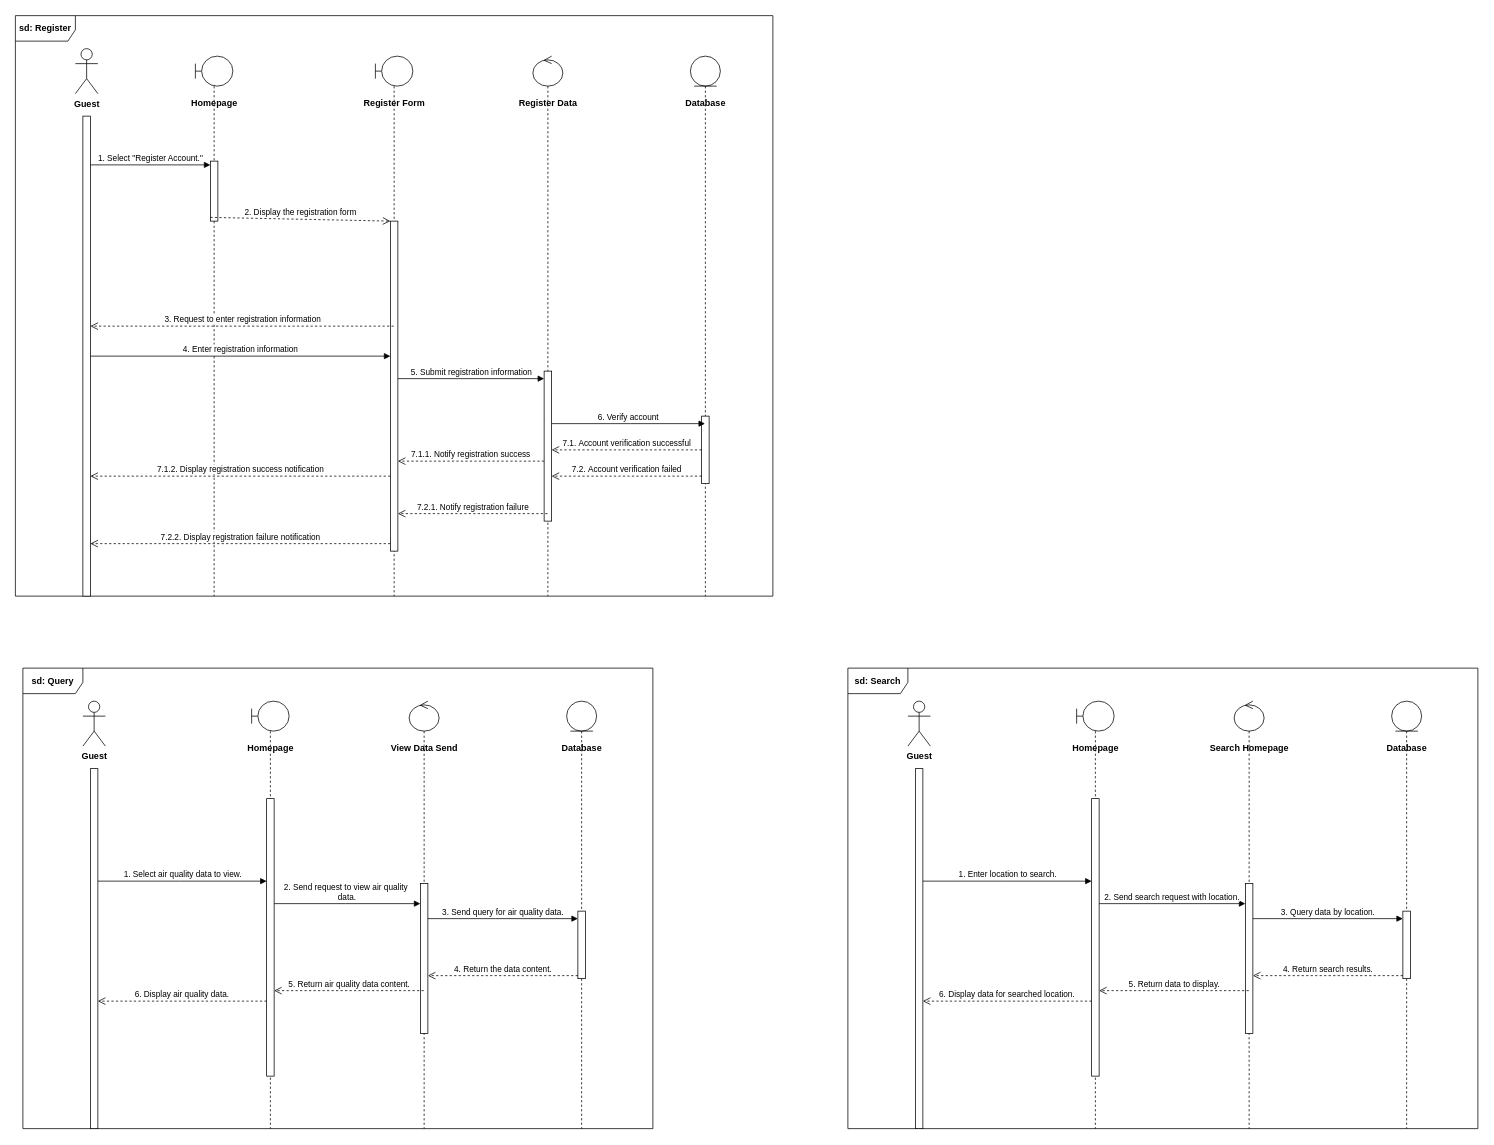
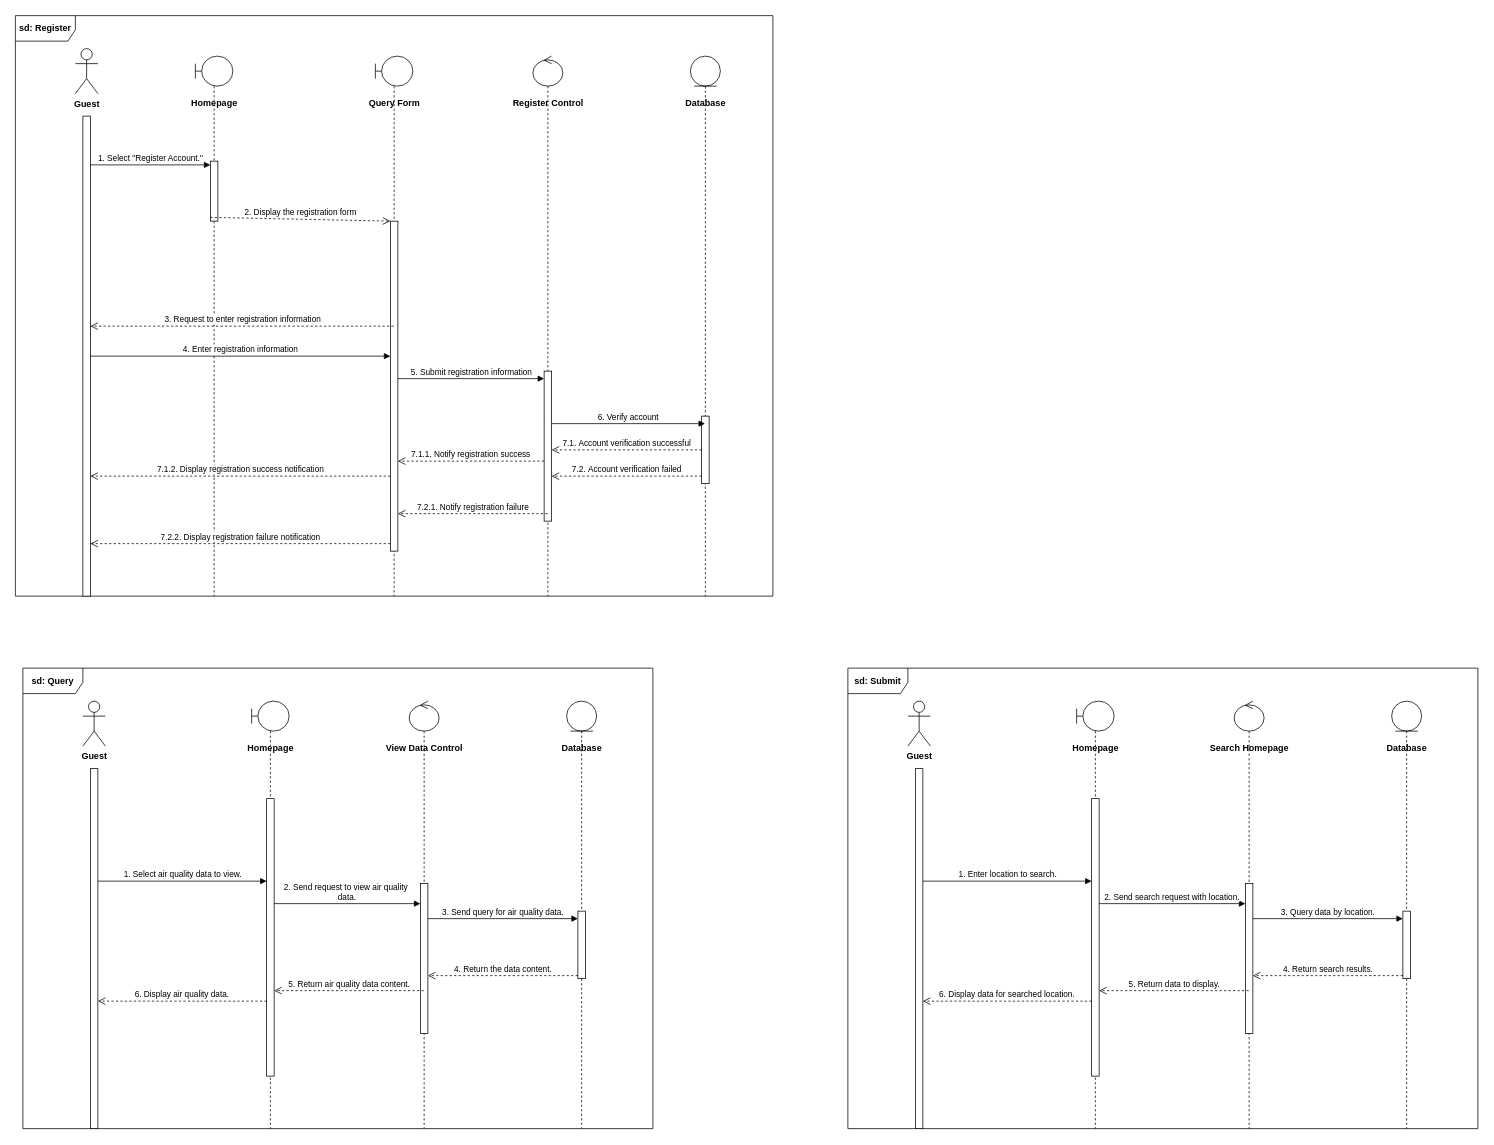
node "Register Form": label "Register Form" -> "Query Form"
node "Register Data": label "Register Data" -> "Register Control"
node "sd: Search": label "sd: Search" -> "sd: Submit"
node "View Data Send": label "View Data Send" -> "View Data Control"
